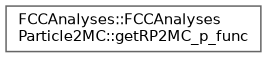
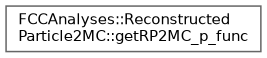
node "FCCAnalyses::FCCAnalyses Particle2MC::getRP2MC_p_func": label "FCCAnalyses::FCCAnalyses Particle2MC::getRP2MC_p_func" -> "FCCAnalyses::Reconstructed Particle2MC::getRP2MC_p_func"
